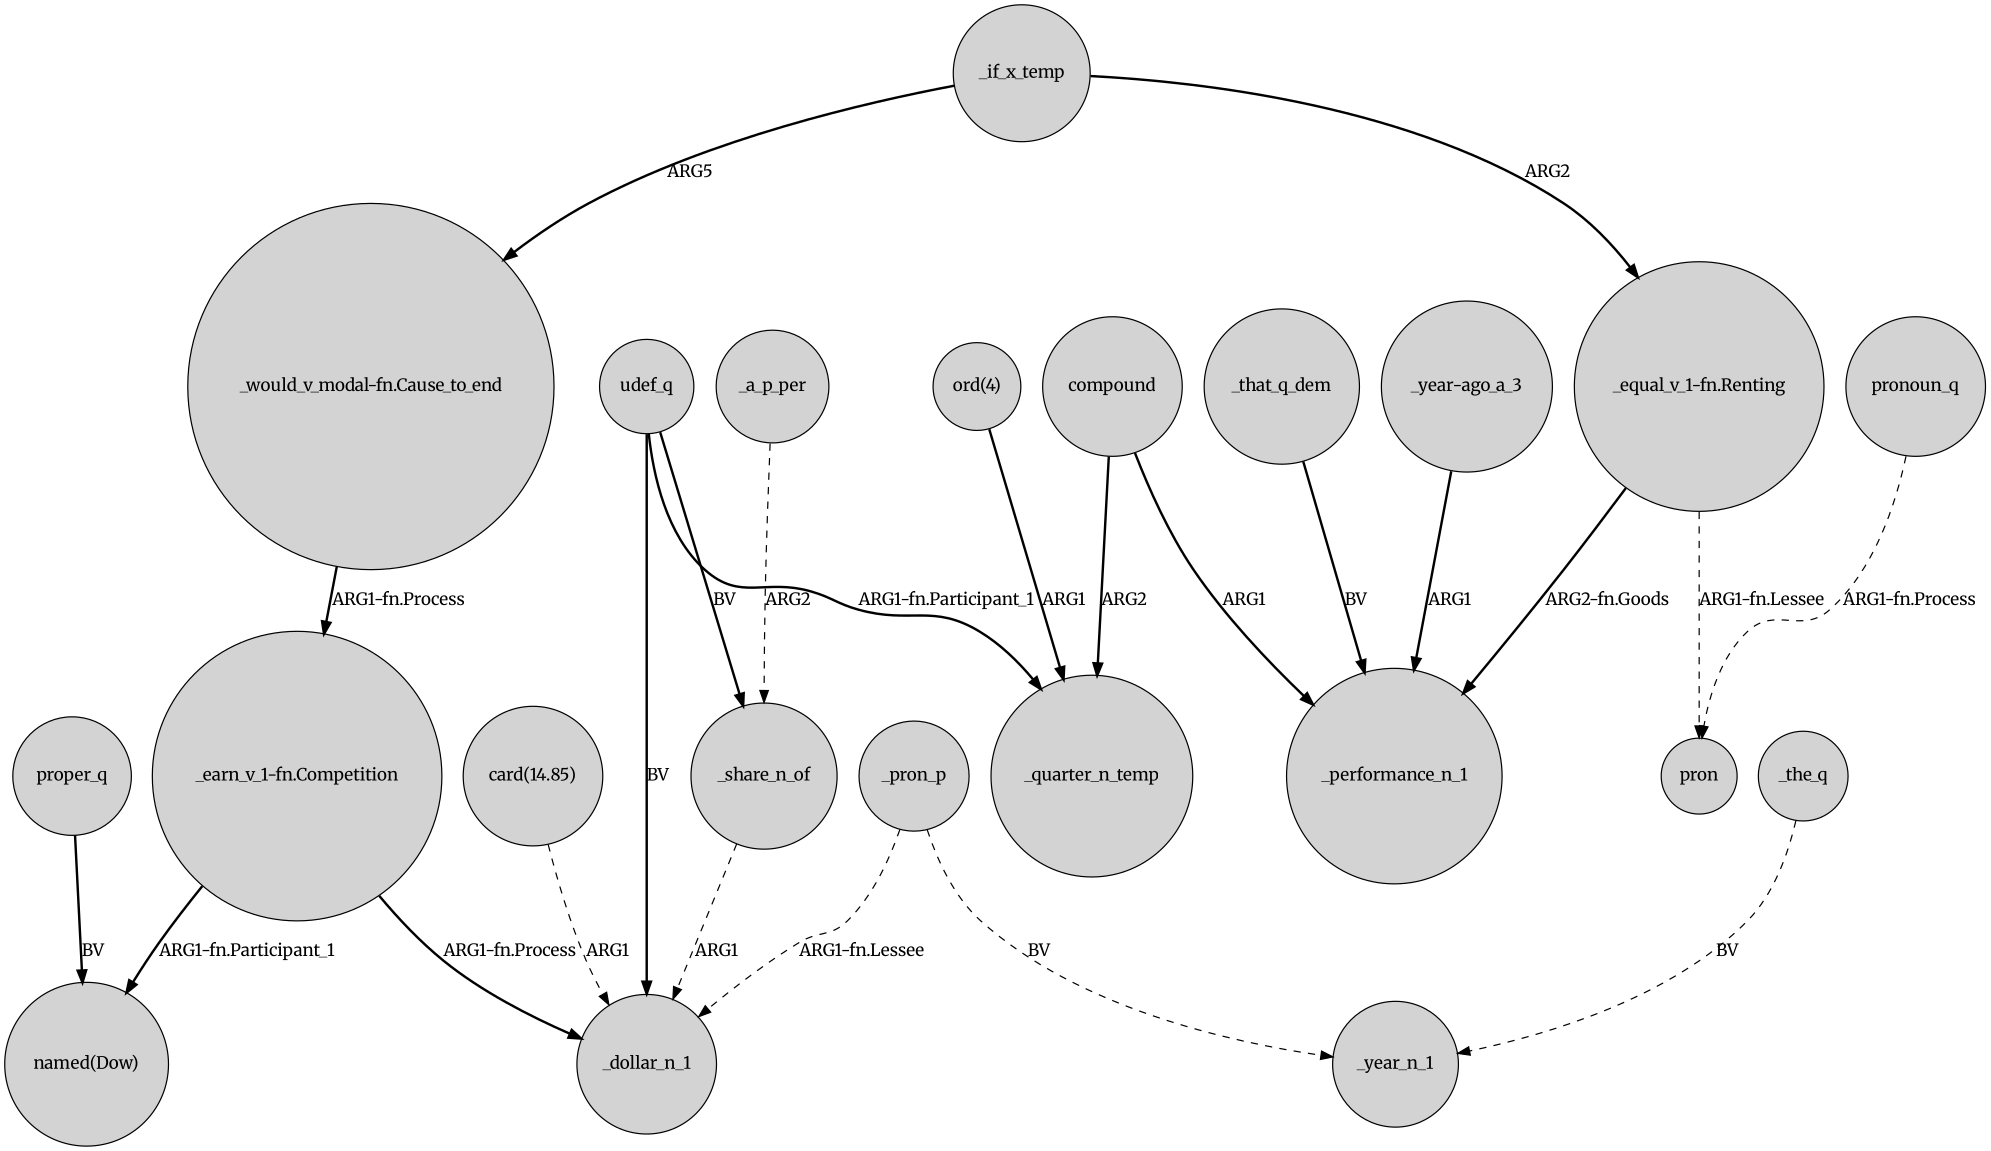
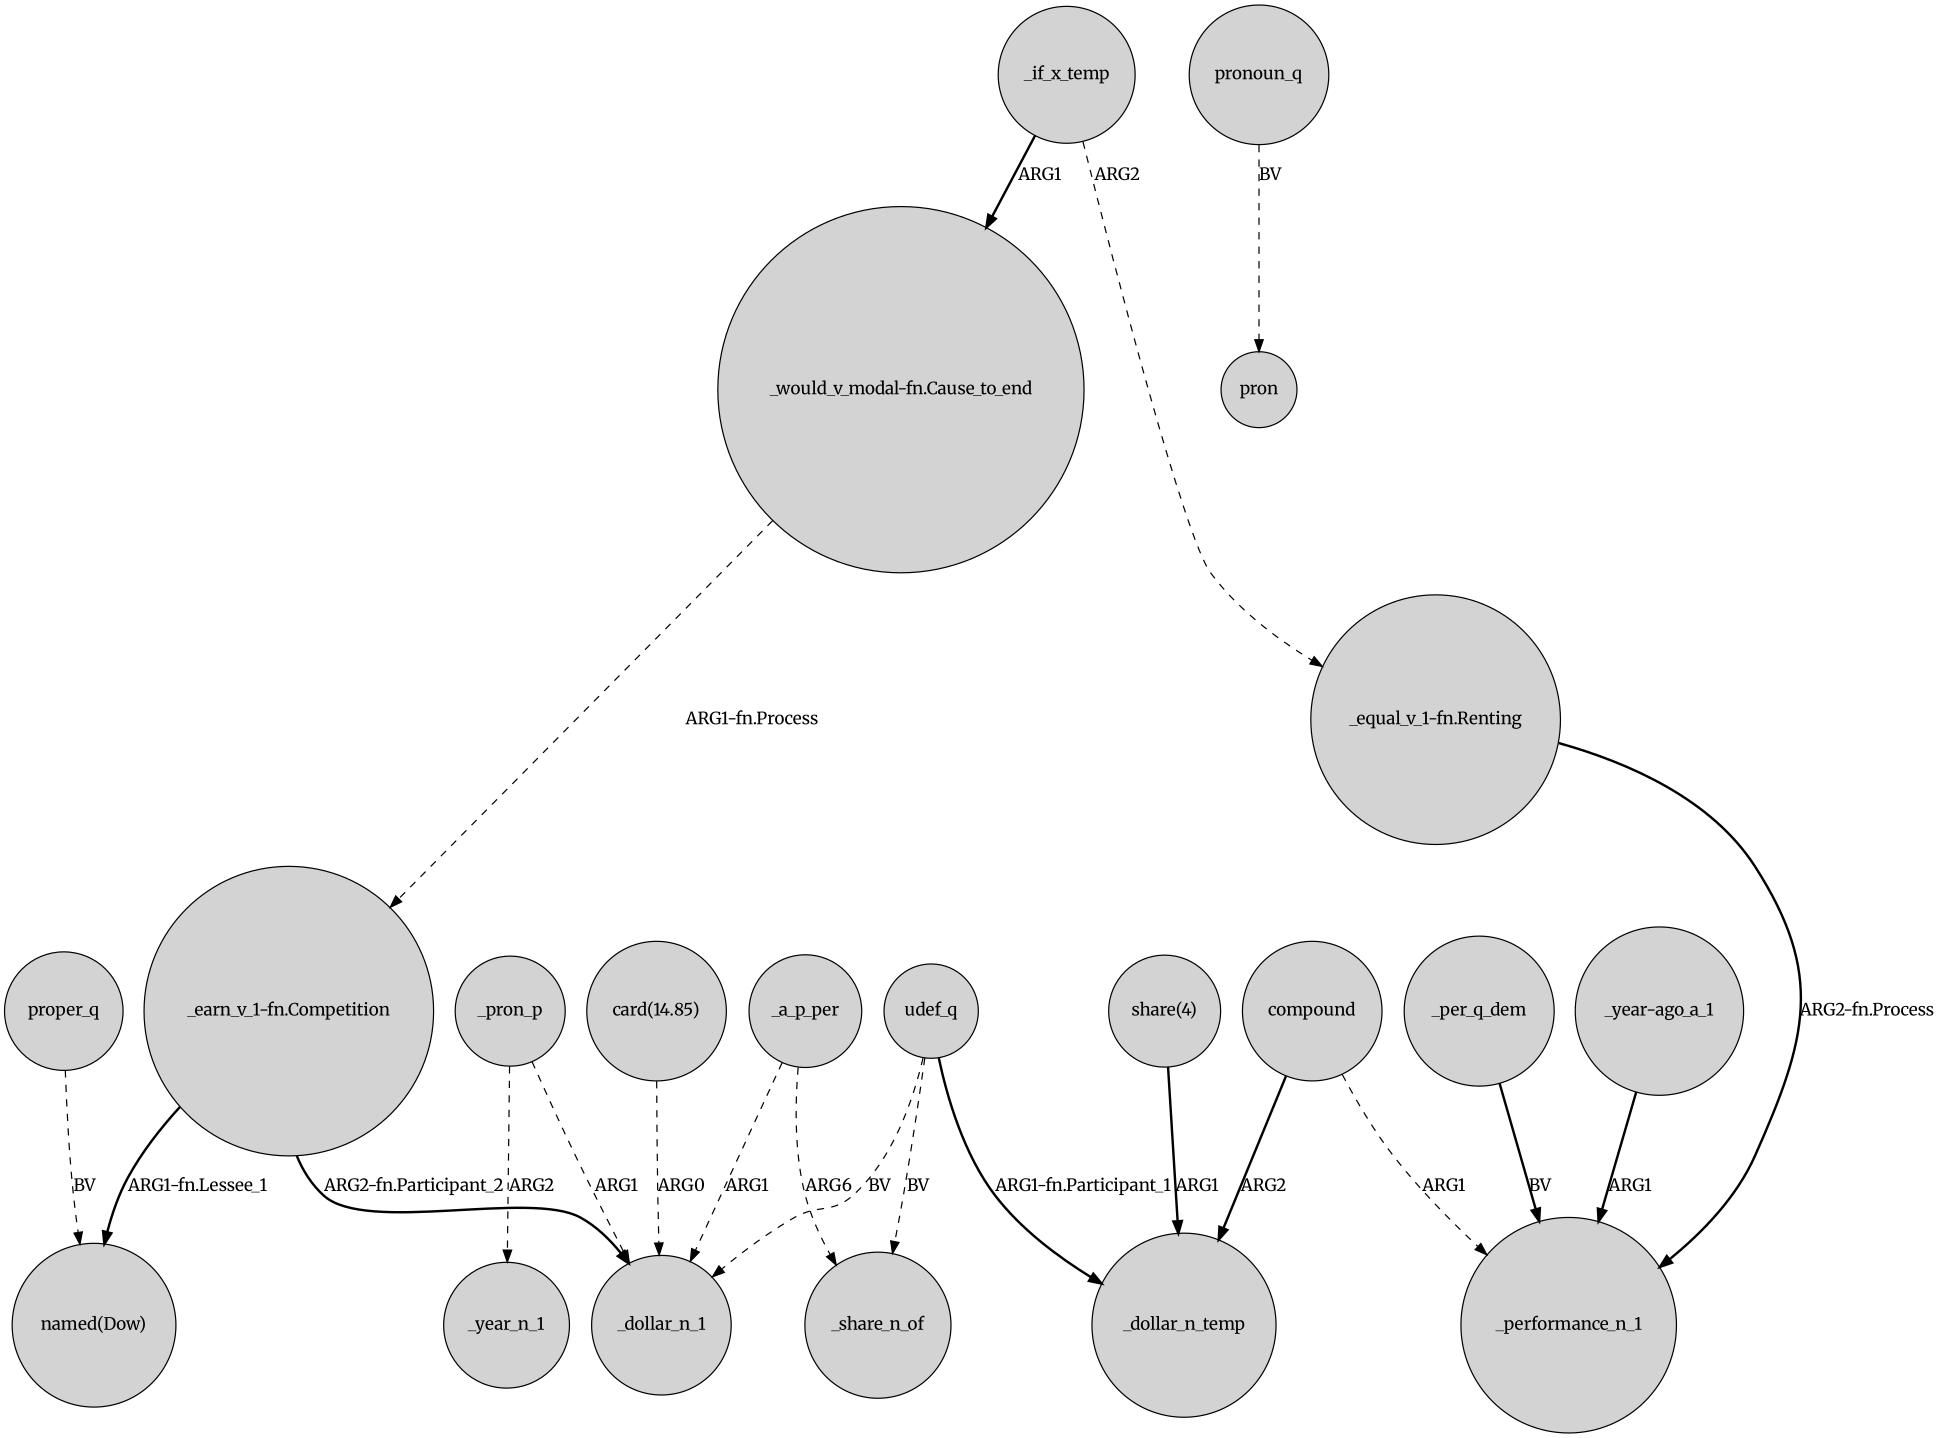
edge "_if_x_temp" -> "_equal_v_1-fn.Renting": style bold -> dashed
edge "_if_x_temp" -> "_would_v_modal-fn.Cause_to_end": label "ARG5" -> "ARG1"
node "ord(4)": label "ord(4)" -> "share(4)"
node "_that_q_dem": label "_that_q_dem" -> "_per_q_dem"
node "_year-ago_a_3": label "_year-ago_a_3" -> "_year-ago_a_1"
edge "udef_q" -> "_share_n_of": style bold -> dashed
edge "compound" -> "_performance_n_1": style bold -> dashed
edge "_would_v_modal-fn.Cause_to_end" -> "_earn_v_1-fn.Competition": style bold -> dashed
edge "_a_p_per" -> "_share_n_of": label "ARG2" -> "ARG6"
edge "_equal_v_1-fn.Renting" -> "_performance_n_1": label "ARG2-fn.Goods" -> "ARG2-fn.Process"
edge "pronoun_q" -> "pron": label "ARG1-fn.Process" -> "BV"
edge "_equal_v_1-fn.Renting" -> "pron": removed, label "ARG1-fn.Lessee"
edge "udef_q" -> "_dollar_n_1": style bold -> dashed
node "_quarter_n_temp": label "_quarter_n_temp" -> "_dollar_n_temp"
node "_the_q": removed
edge "proper_q" -> "named(Dow)": style bold -> dashed
edge "_share_n_of" -> "_dollar_n_1": now "_a_p_per" -> "_dollar_n_1"
edge "_earn_v_1-fn.Competition" -> "named(Dow)": label "ARG1-fn.Participant_1" -> "ARG1-fn.Lessee_1"
edge "_earn_v_1-fn.Competition" -> "_dollar_n_1": label "ARG1-fn.Process" -> "ARG2-fn.Participant_2"
edge "card(14.85)" -> "_dollar_n_1": label "ARG1" -> "ARG0"
edge "_pron_p" -> "_dollar_n_1": label "ARG1-fn.Lessee" -> "ARG1"
edge "_pron_p" -> "_year_n_1": label "BV" -> "ARG2"
